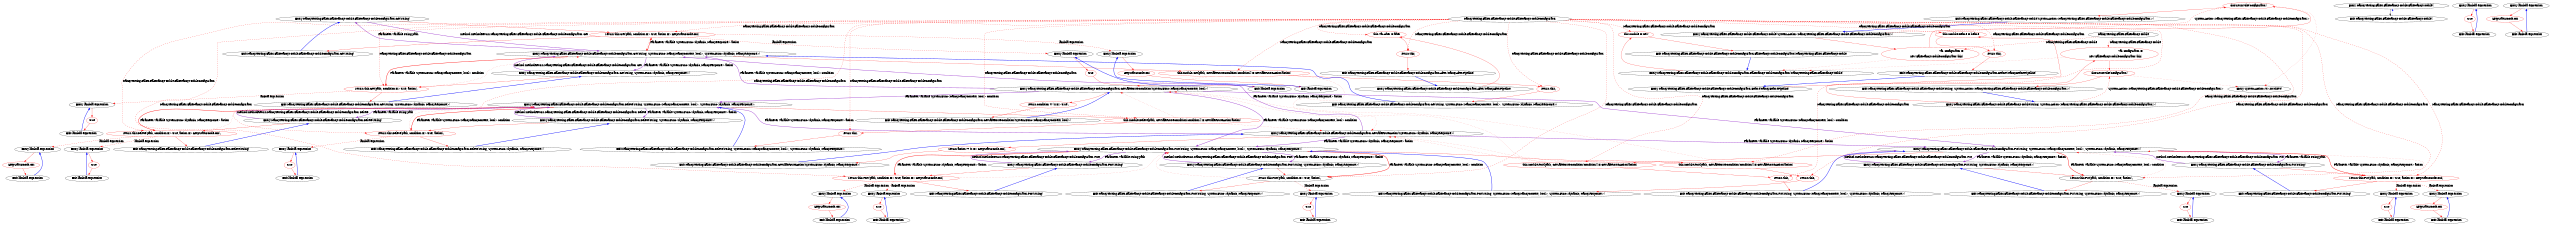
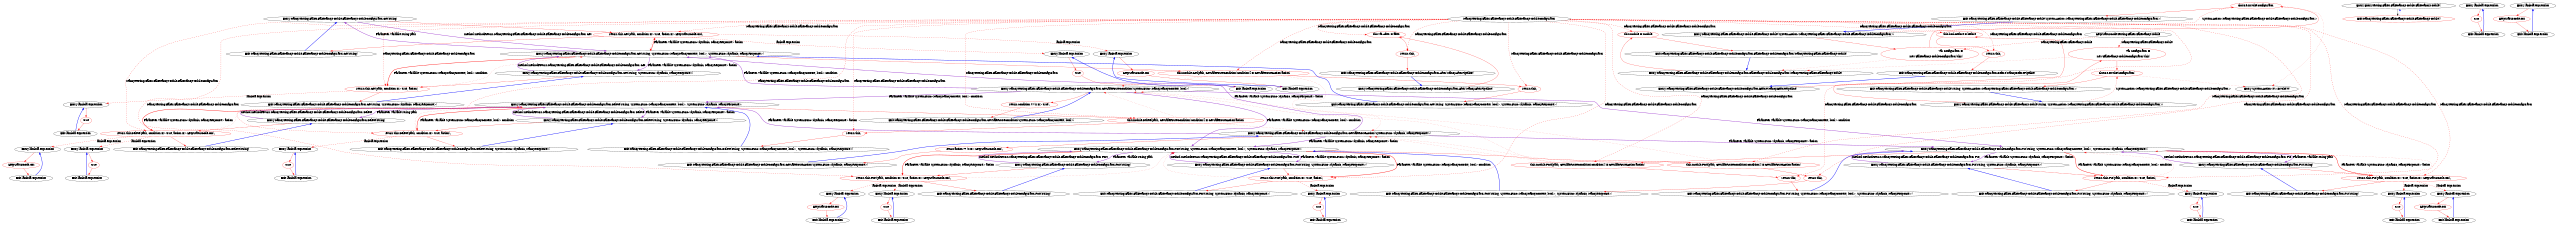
node "Entry Nancy.Testing.Fakes.FakeNancyModule.FakeNancyModule()": label "Entry Nancy.Testing.Fakes.FakeNancyModule.FakeNancyModule()" -> "Entry Entry.Testing.Fakes.FakeNancyModule.FakeNancyModule()"
node "Exit Nancy.Testing.Fakes.FakeNancyModule.FakeNancyModule()": color black -> red
node "this.module = new": label "this.module = new" -> "this.module = module"
node "this.module.Before = before": label "this.module.Before = before" -> "this.bool.Before = before"
node "Nancy.Testing.Fakes.FakeNancyModule": label "Nancy.Testing.Fakes.FakeNancyModule" -> "HttpStatusCode.Testing.Fakes.FakeNancyModule"
node "return this.Post(path, condition => true, action);": color black -> red
node "return this.Put(path, condition => true, action);": color black -> red
